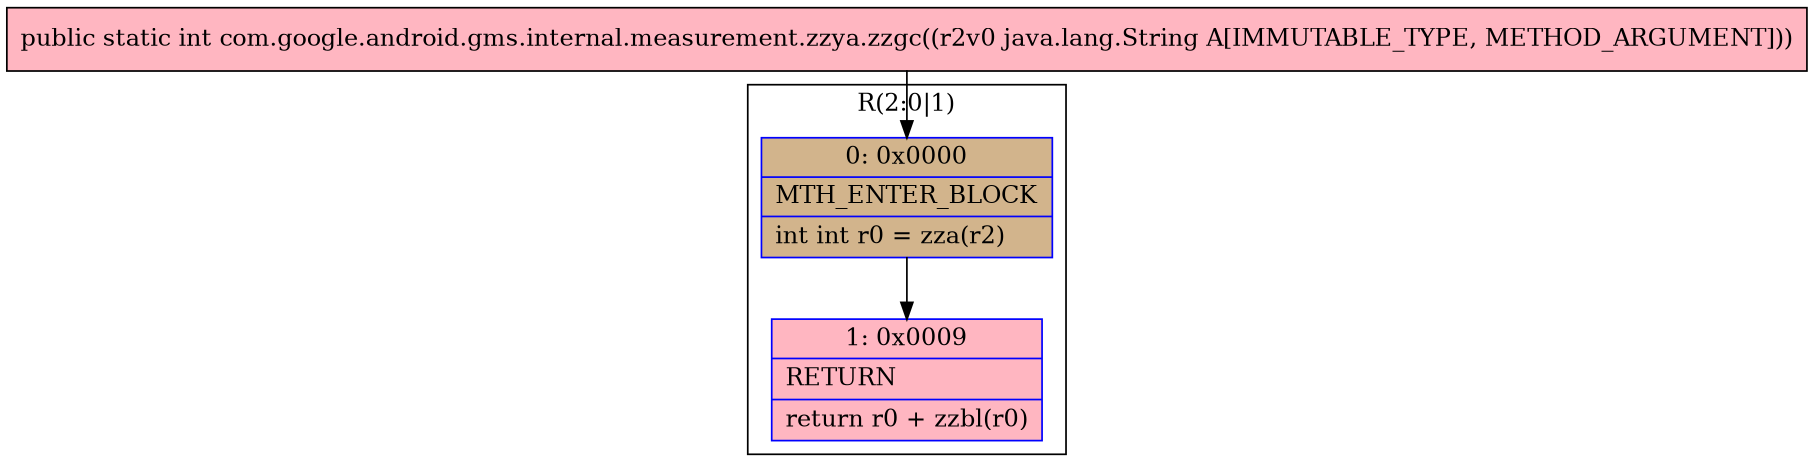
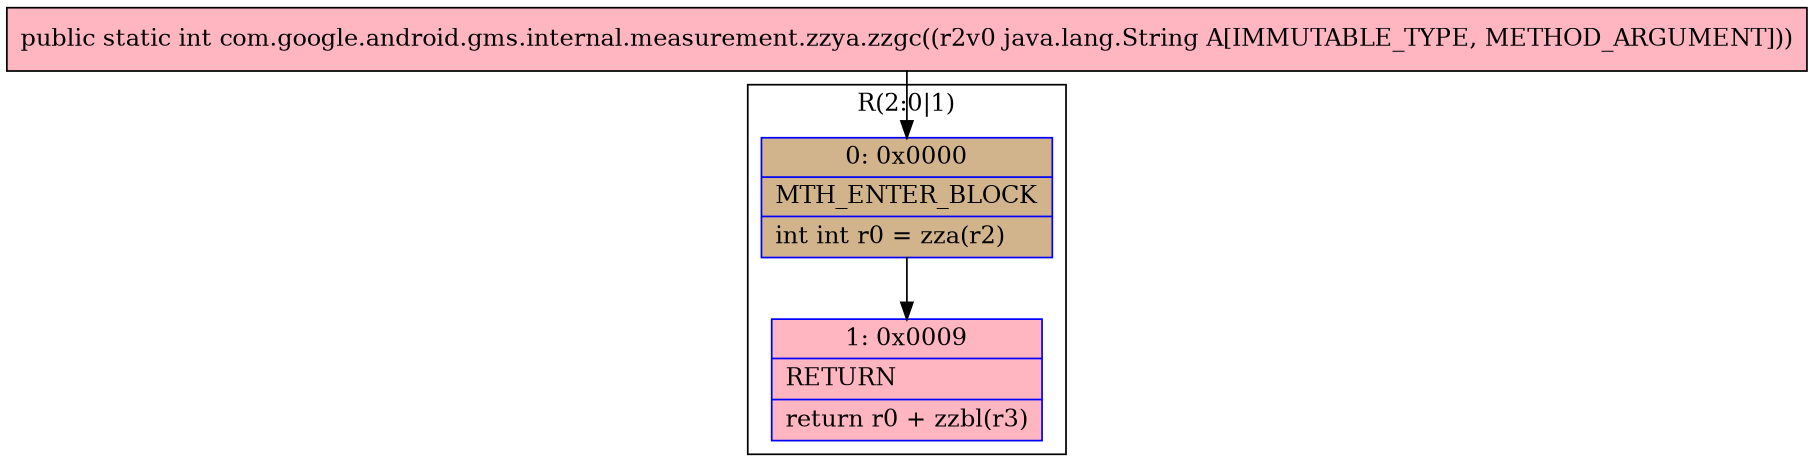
node "1: 0x0009": text "return r0 + zzbl(r0)" -> "return r0 + zzbl(r3)"
